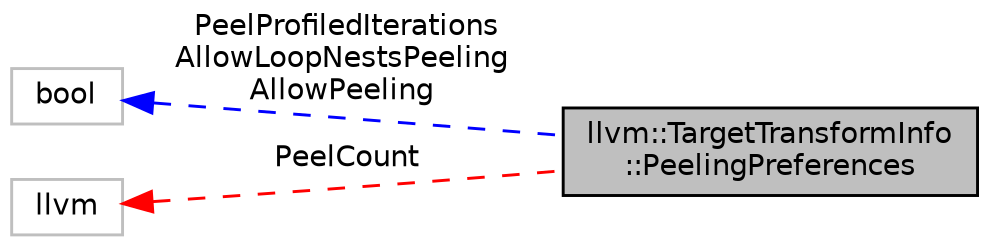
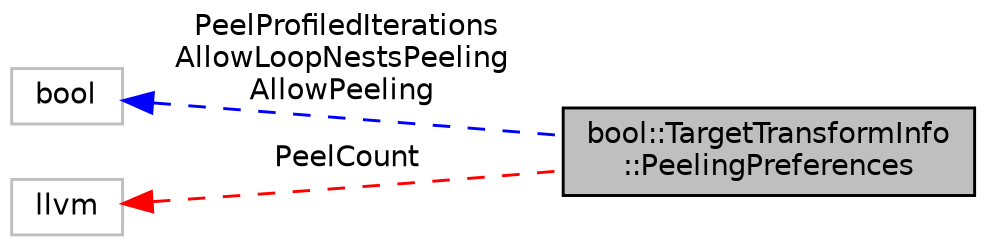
node "llvm::TargetTransformInfo ::PeelingPreferences": label "llvm::TargetTransformInfo ::PeelingPreferences" -> "bool::TargetTransformInfo ::PeelingPreferences"
